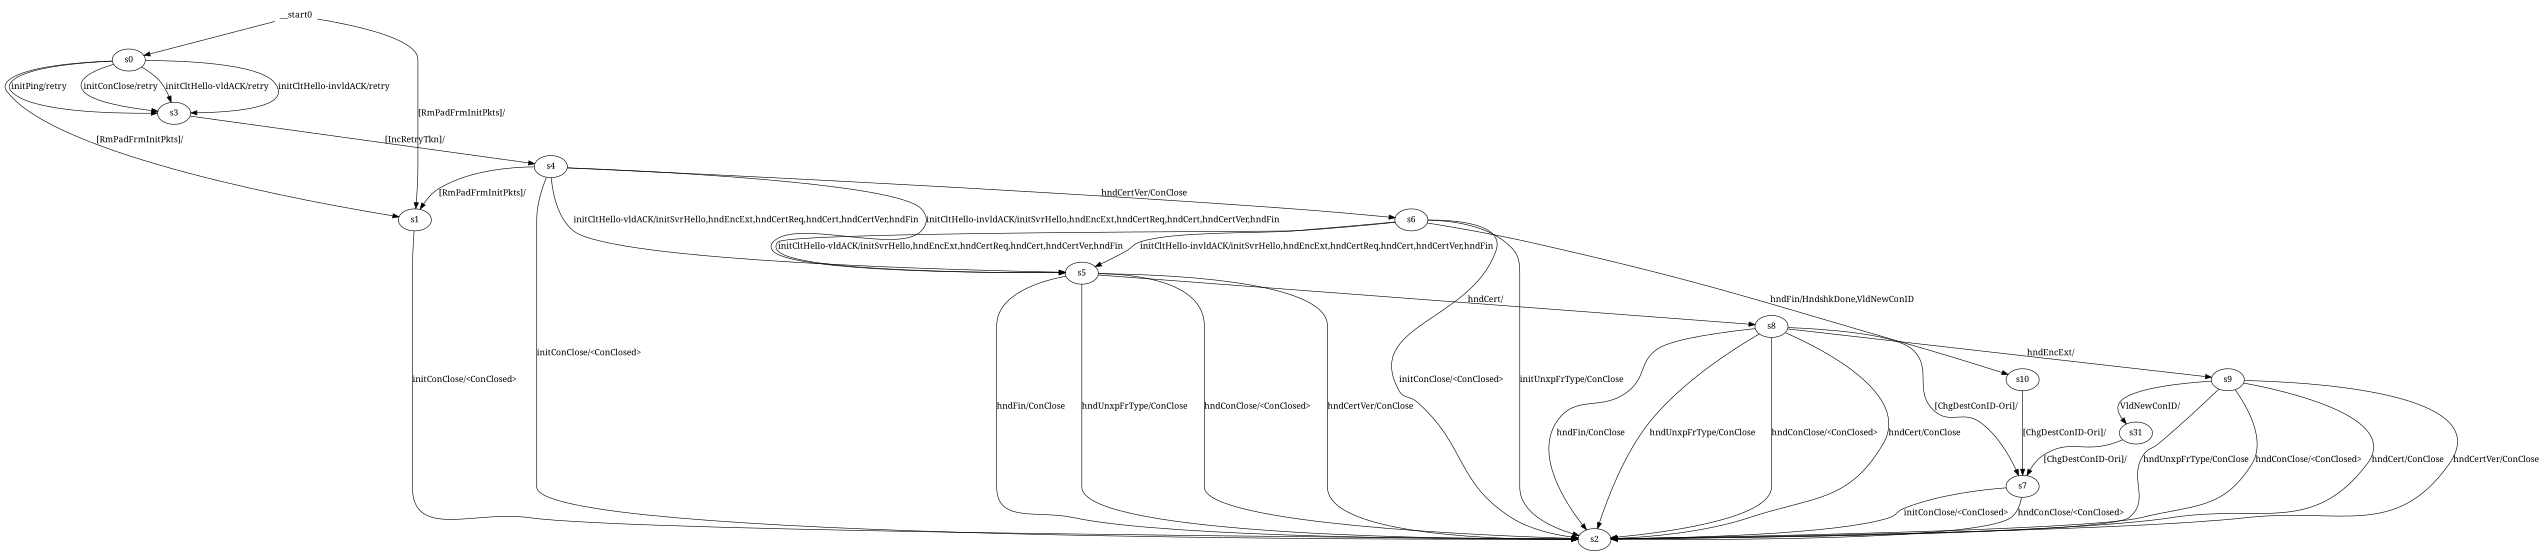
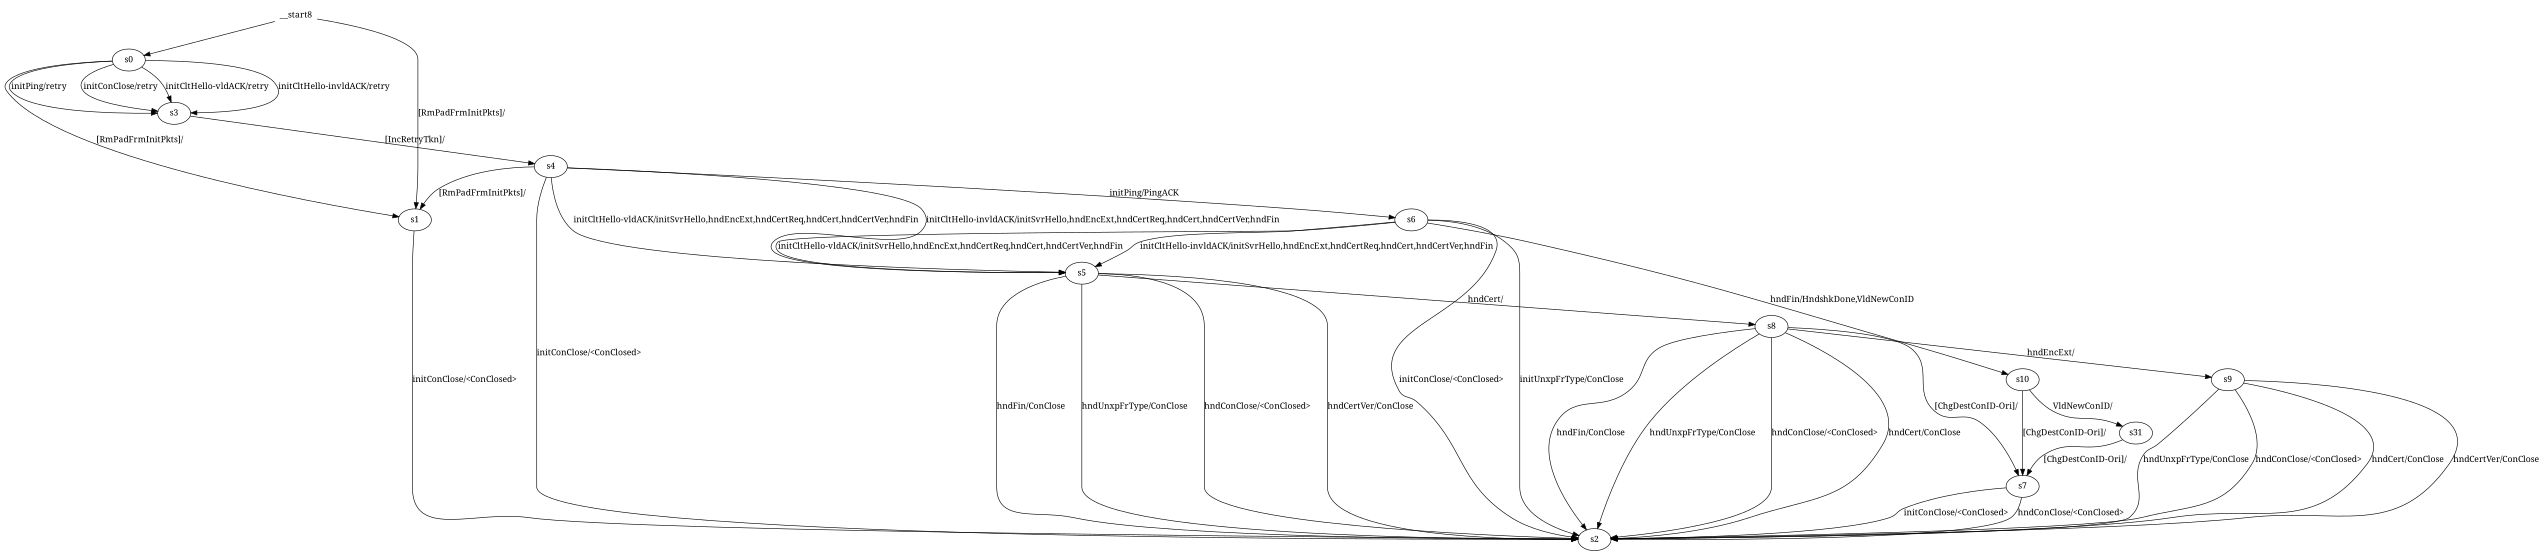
node "__start0": label "__start0" -> "__start8"
edge "s4" -> "s6": label "hndCertVer/ConClose " -> "initPing/PingACK "
edge "s9" -> "s31": now "s10" -> "s31"
